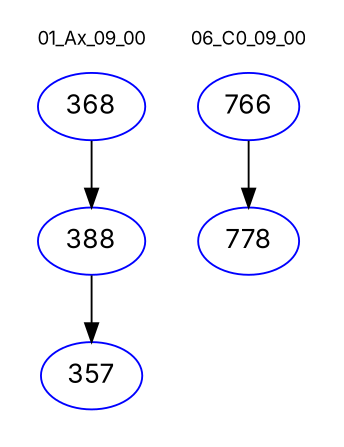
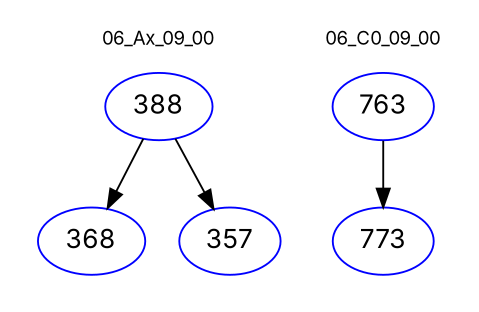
cluster "01_Ax_09_00": label "01_Ax_09_00" -> "06_Ax_09_00"
node "766": label "766" -> "763"
edge "368" -> "388": reversed
node "778": label "778" -> "773"
